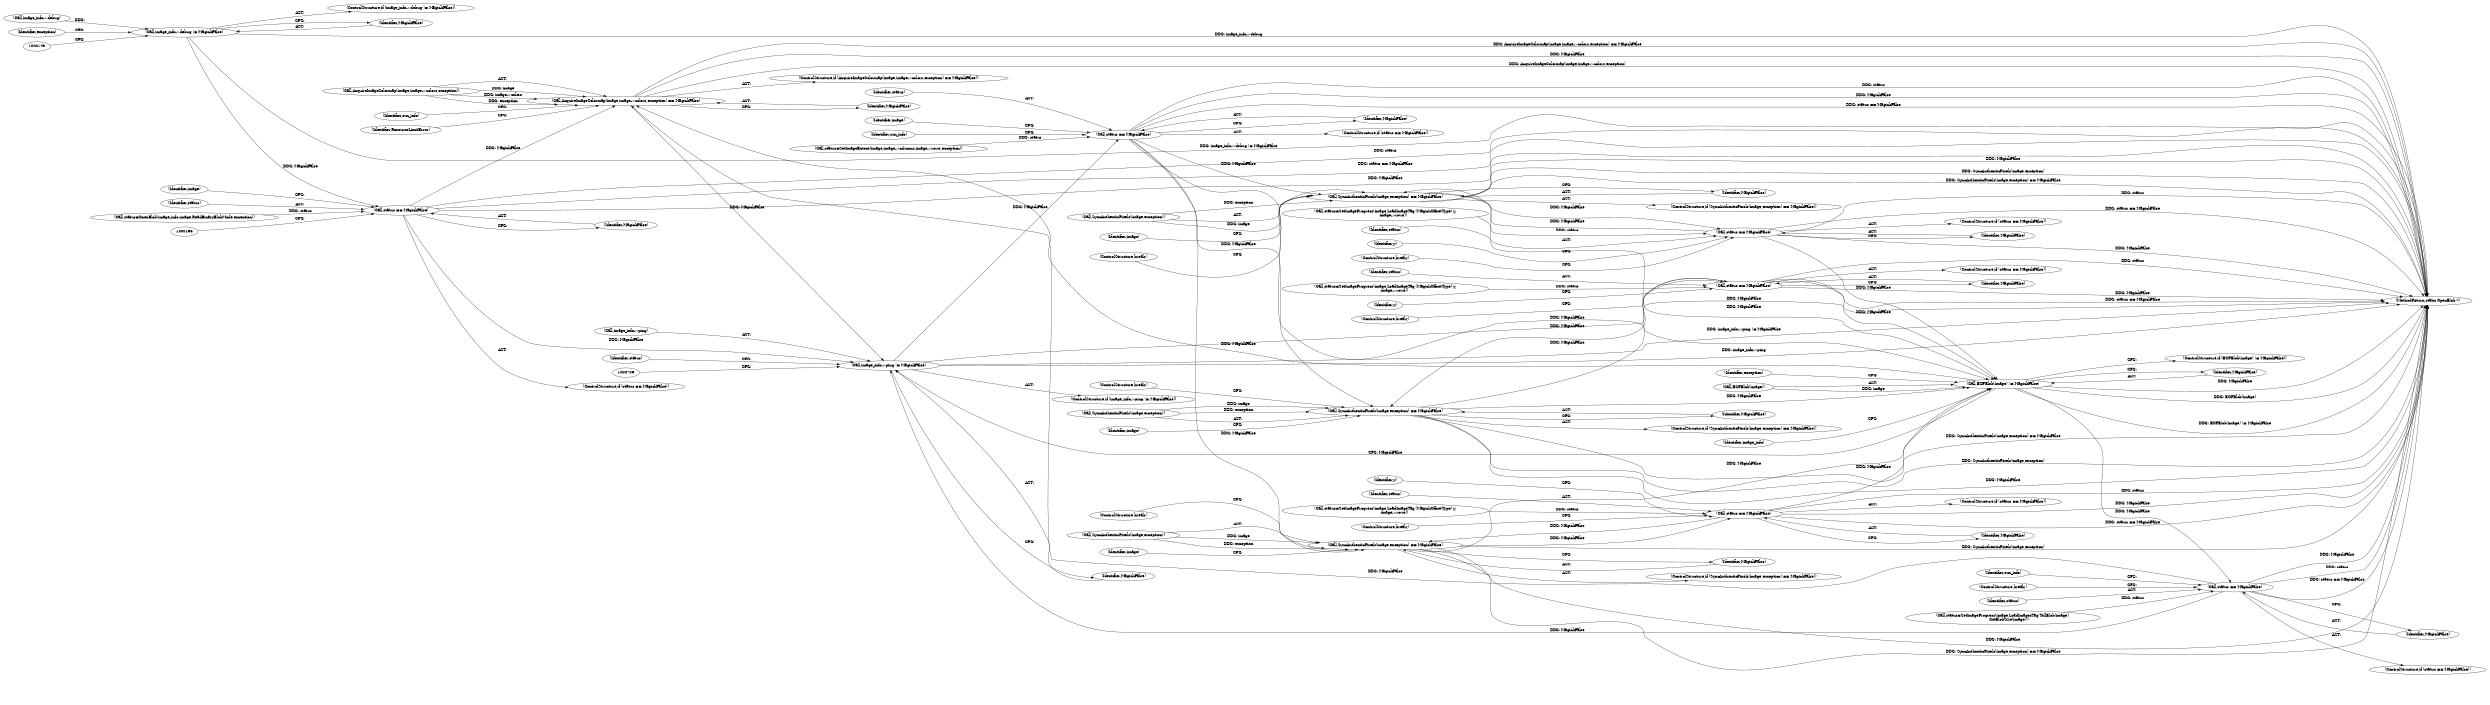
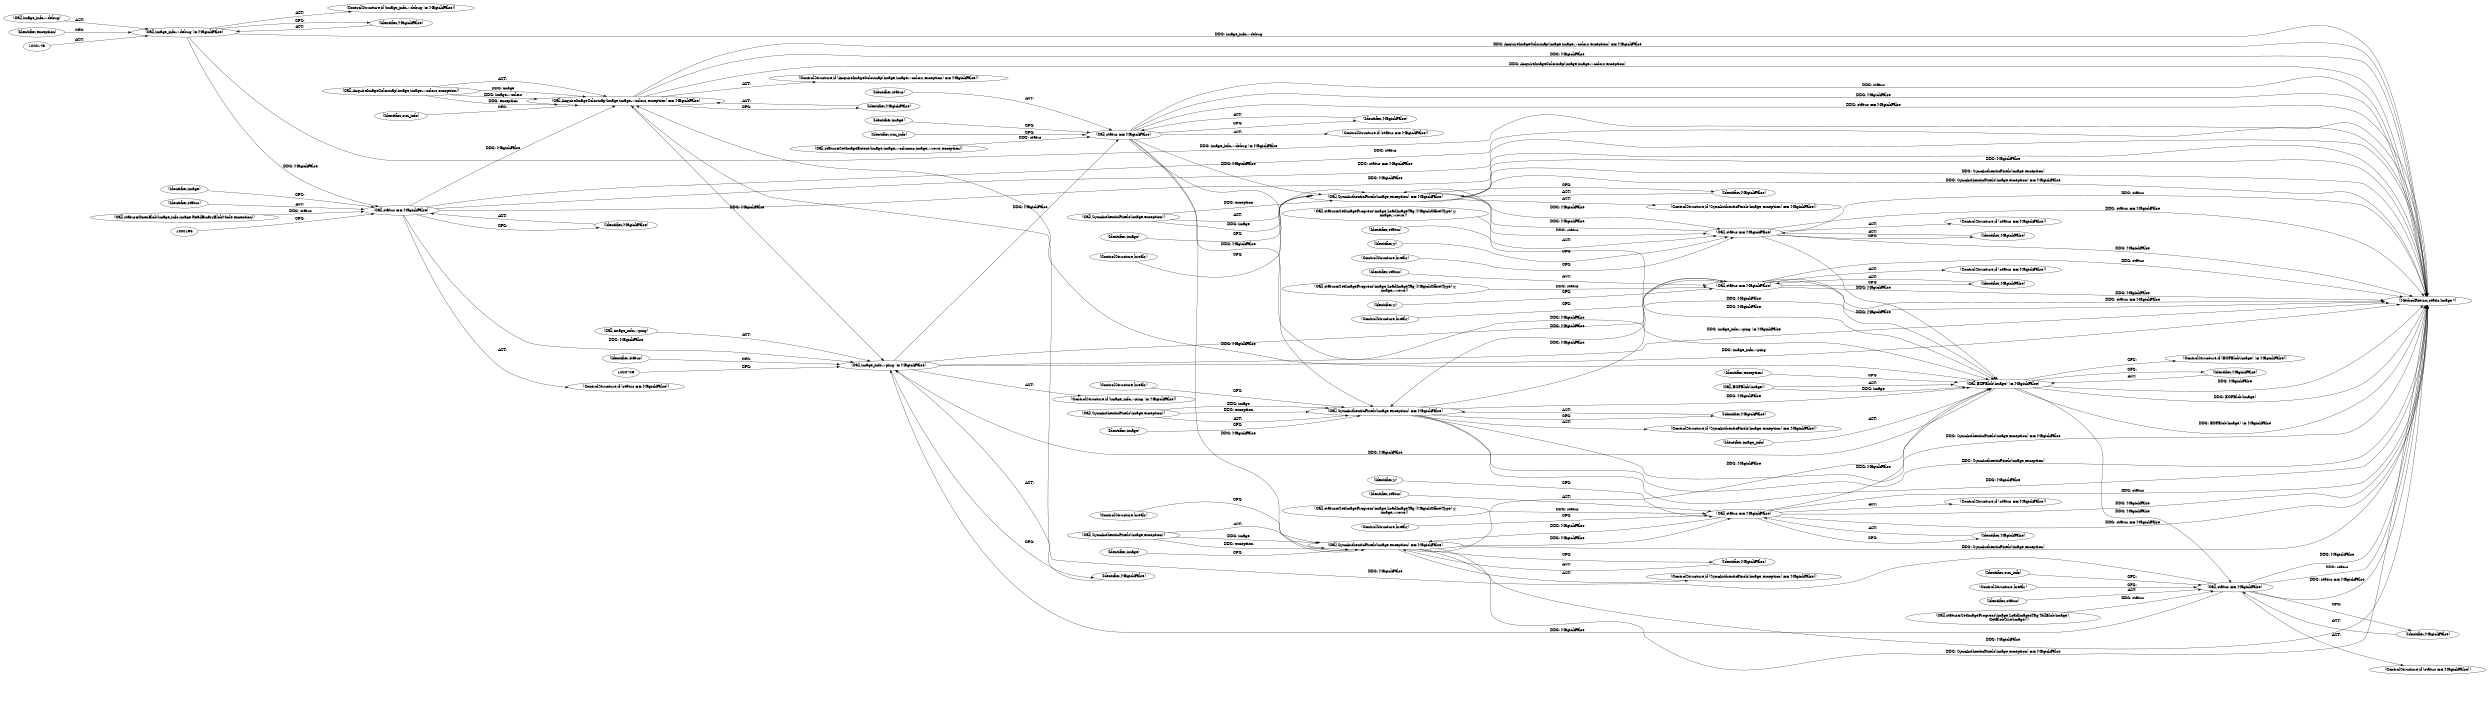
edge "(Call,image_info->debug)" -> "(Call,image_info->debug != MagickFalse)": label "DDG: " -> "AST: "
edge "1000149" -> "(Call,image_info->debug != MagickFalse)": label "CFG: " -> "AST: "
node "(Identifier,ResourceLimitError)": removed
node "(MethodReturn,static OpenBlob *)": label "(MethodReturn,static OpenBlob *)" -> "(MethodReturn,static Image *)"
edge "(Identifier,image_info)" -> "(Call,EOFBlob(image) != MagickFalse)": label "CFG: " -> "AST: "
edge "(Call,EOFBlob(image) != MagickFalse)" -> "(Call,image_info->ping != MagickFalse)": label "CFG: MagickFalse" -> "DDG: MagickFalse"
